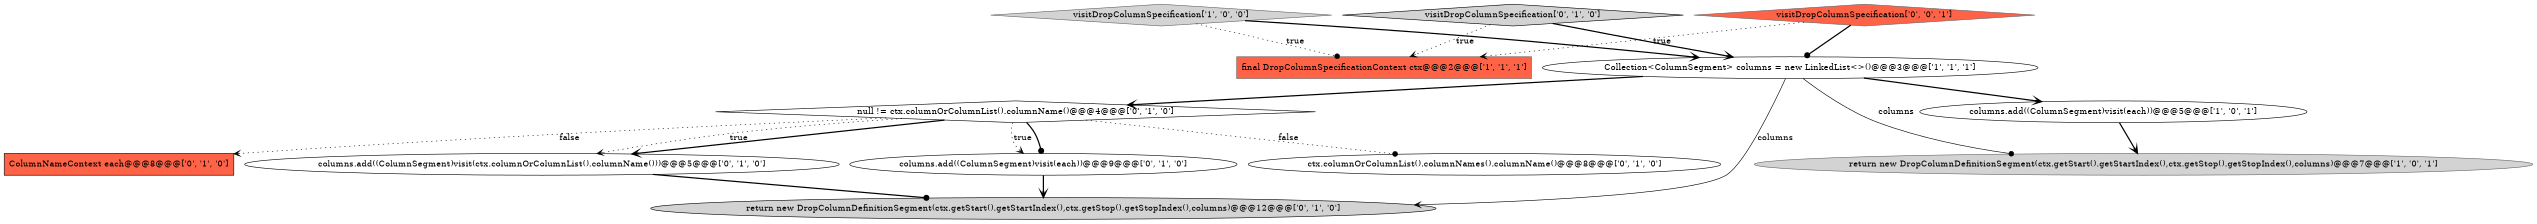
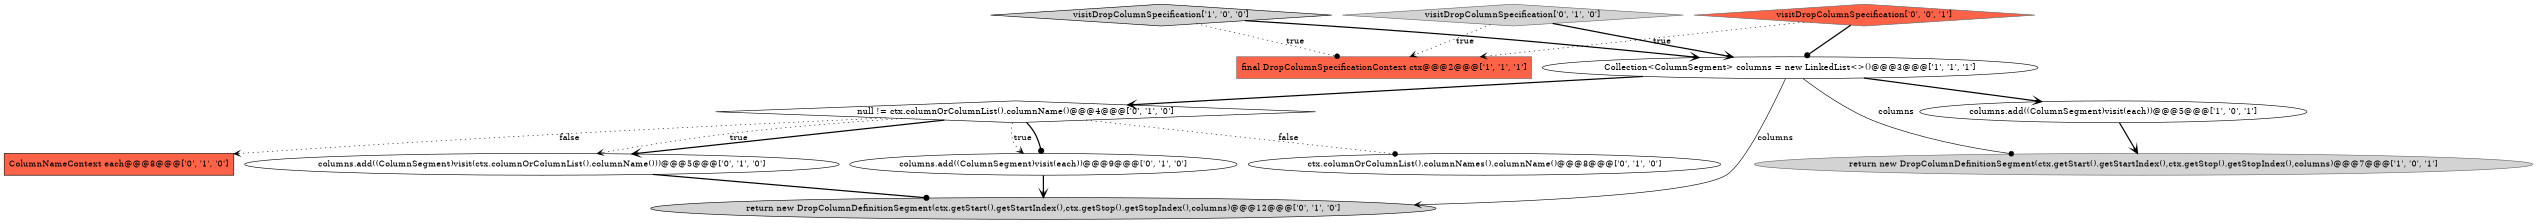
node "visitDropColumnSpecification['1', '0', '0']": color gray40 -> black
node "visitDropColumnSpecification['0', '1', '0']": color black -> gray40
